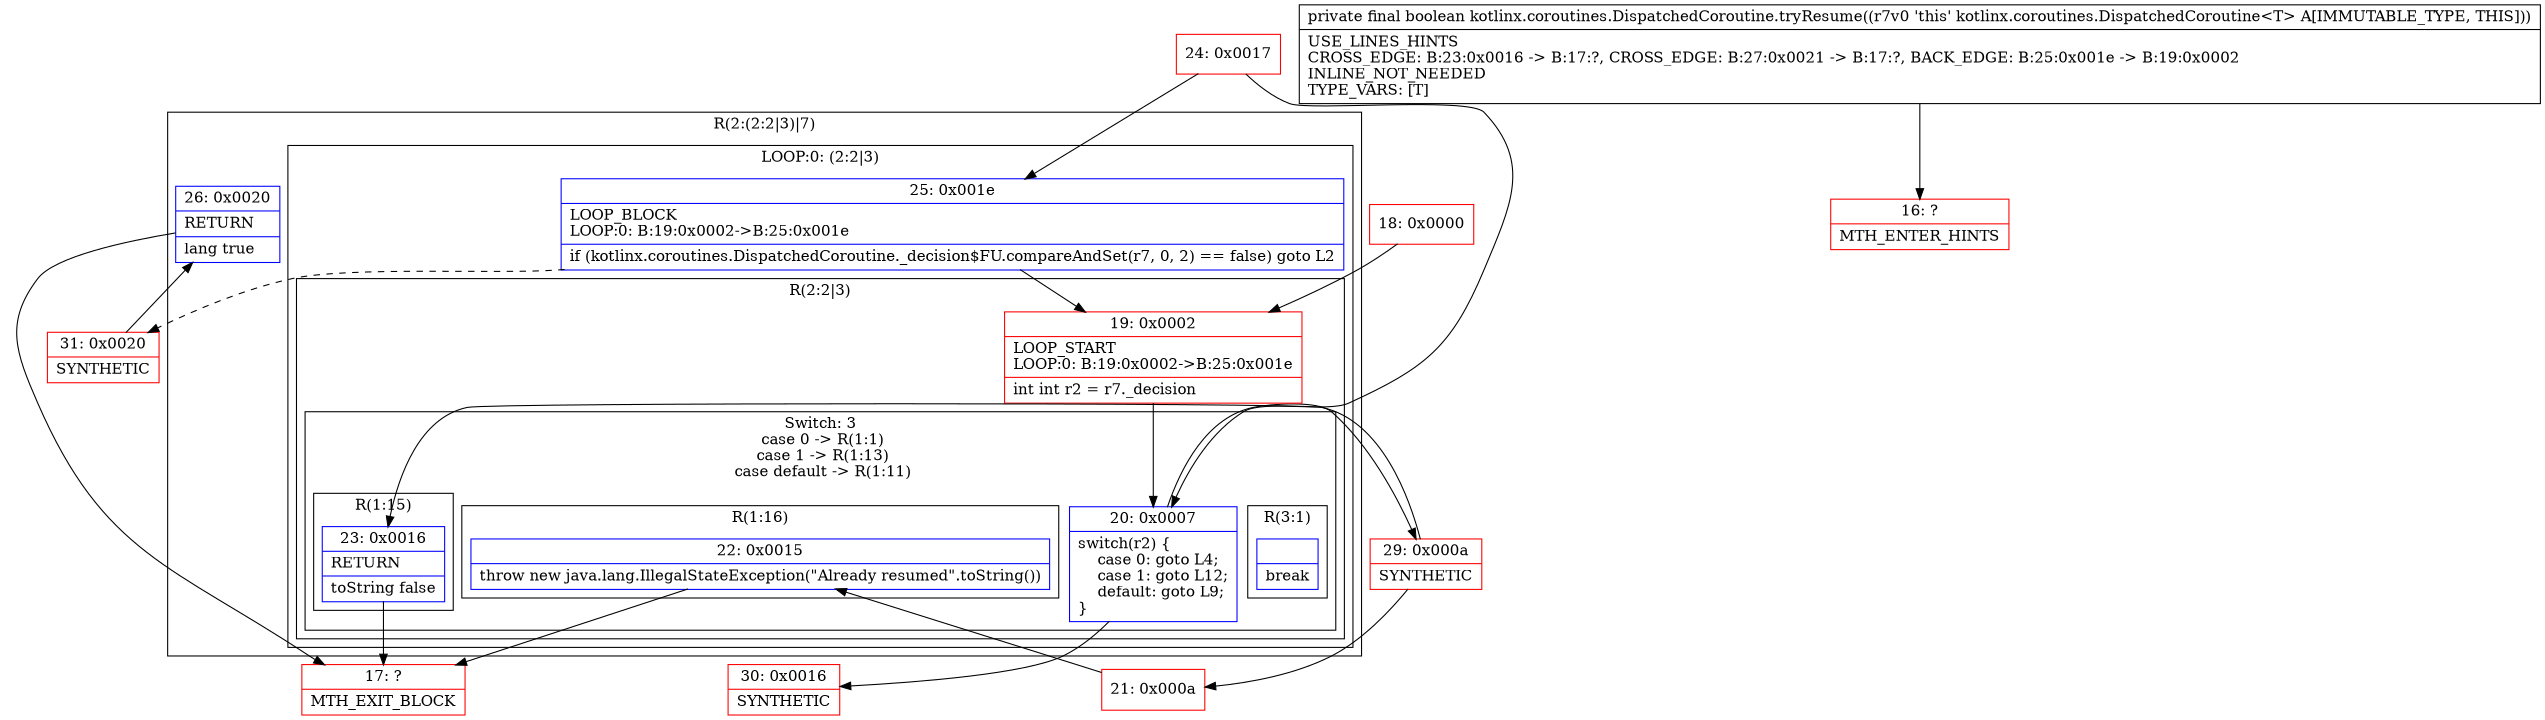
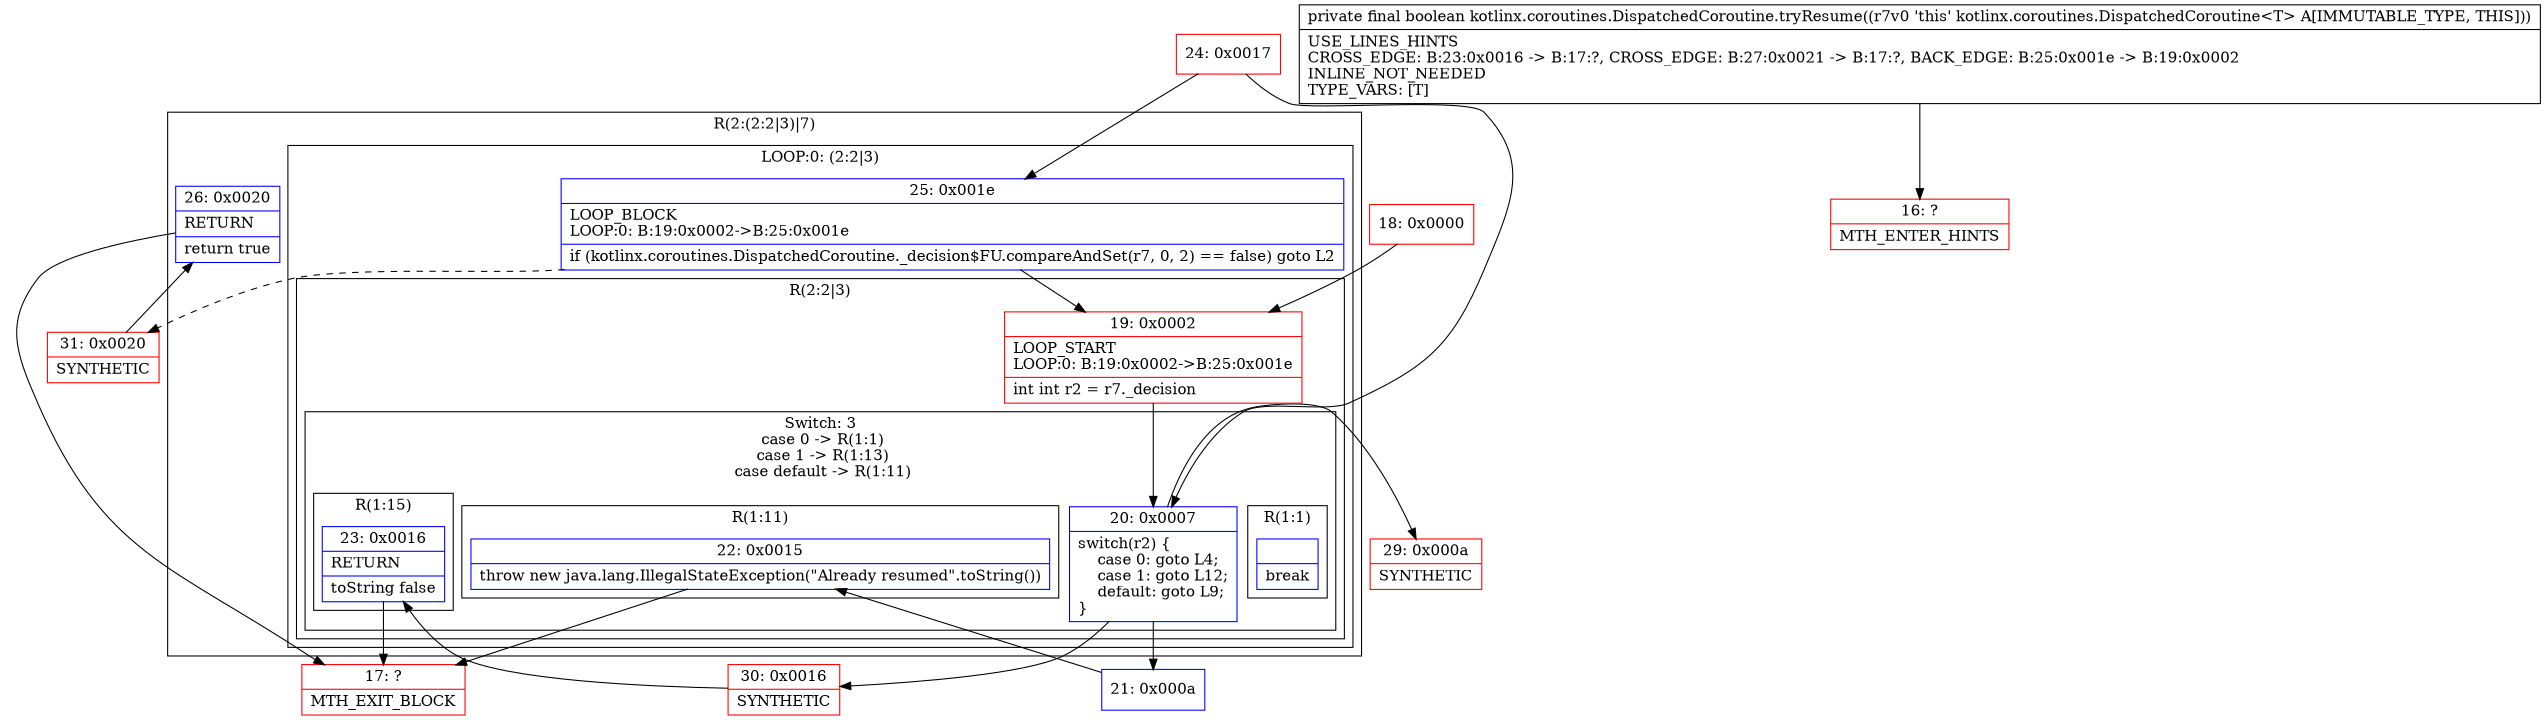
node "26: 0x0020": text "lang true" -> "return true"
edge "29: 0x000a" -> "23: 0x0016": now "30: 0x0016" -> "23: 0x0016"
cluster "R(1:16)": label "R(1:16)" -> "R(1:11)"
cluster "R(3:1)": label "R(3:1)" -> "R(1:1)"
edge "29: 0x000a" -> "21: 0x000a": now "20: 0x0007" -> "21: 0x000a"
node "21: 0x000a": color red -> blue
